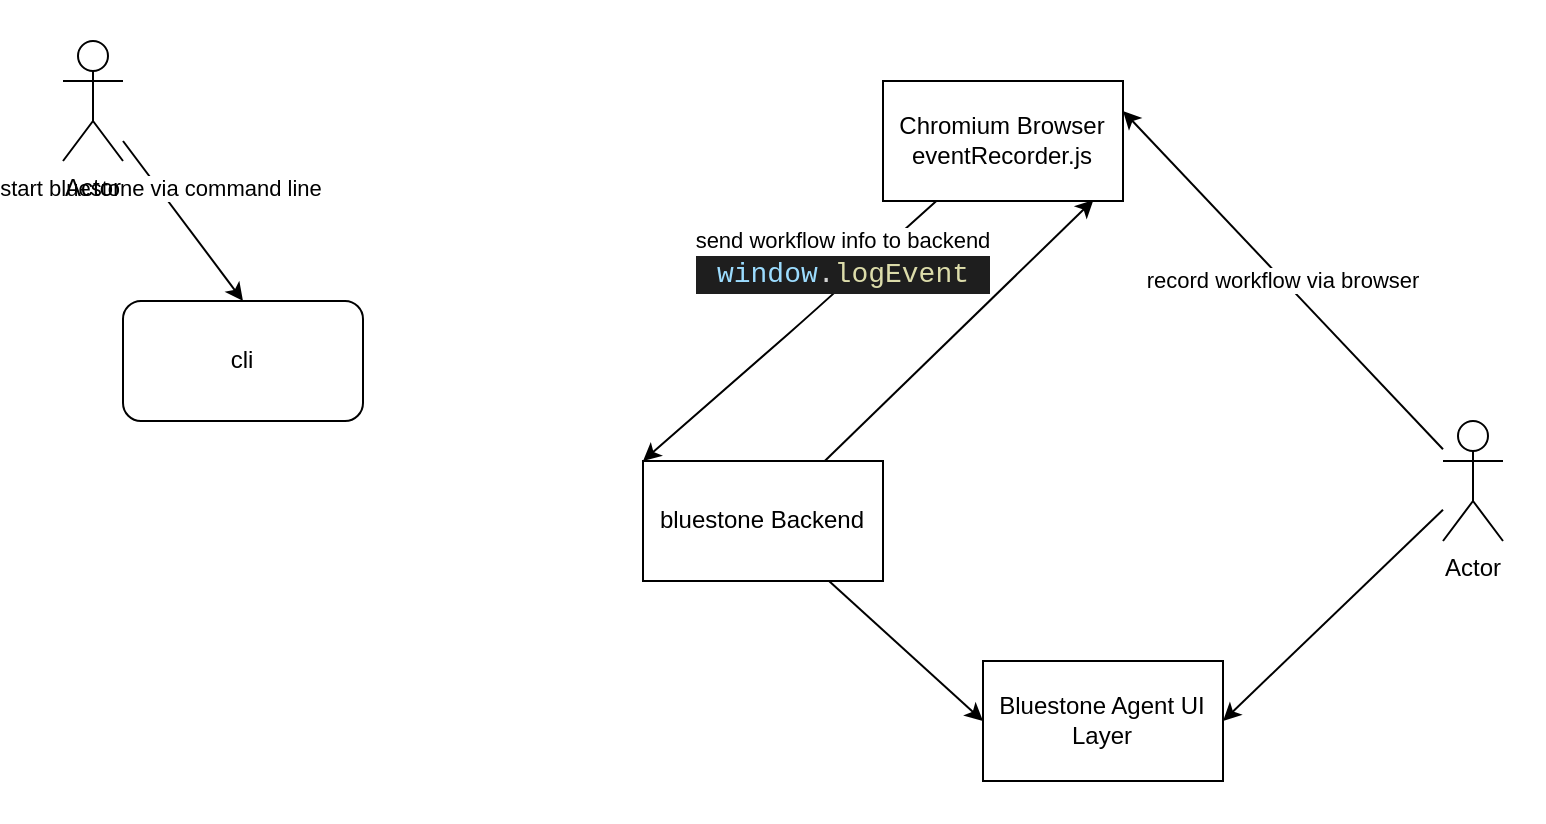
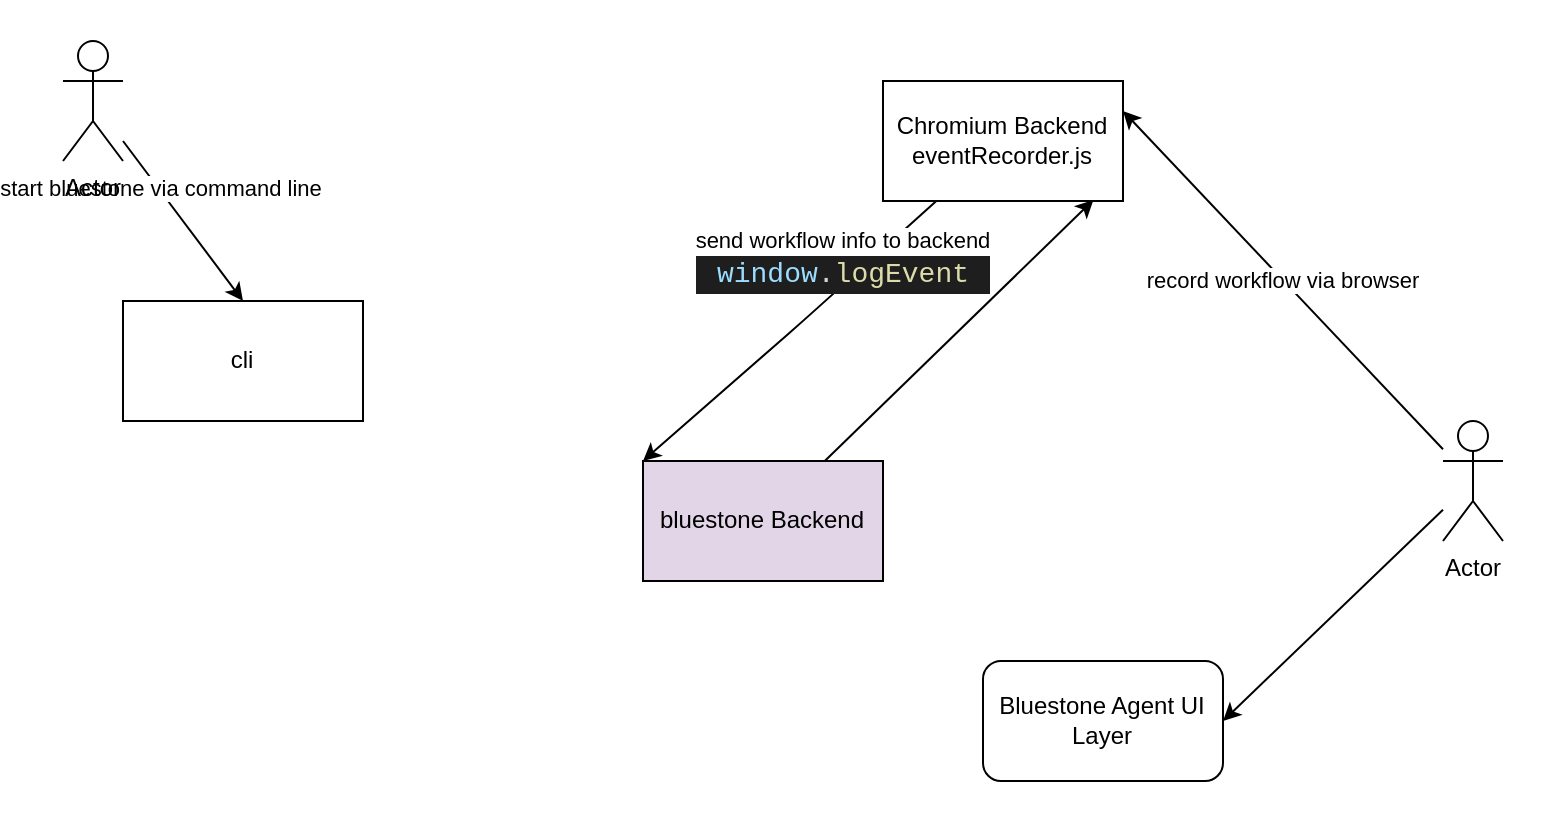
node "Chromium Browser eventRecorder.js": label "Chromium Browser eventRecorder.js" -> "Chromium Backend eventRecorder.js"
node "cli": shape rounded rectangle -> rectangle
node "bluestone Backend": fillcolor #ffffff -> #e1d5e7
edge "bluestone Backend" -> "Bluestone Agent UI Layer": removed
node "Bluestone Agent UI Layer": shape rectangle -> rounded rectangle
